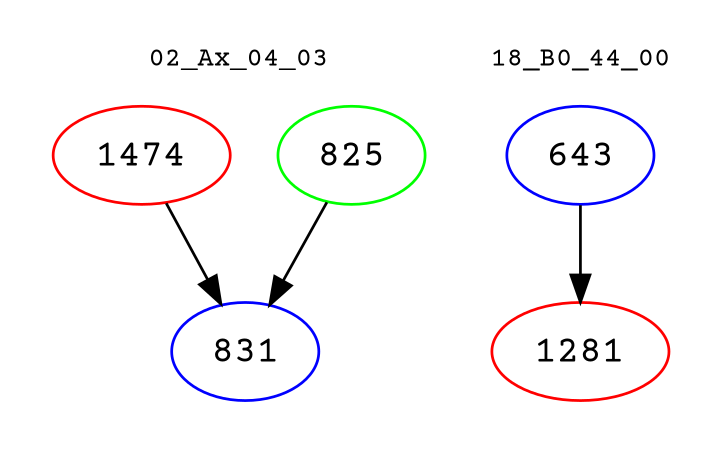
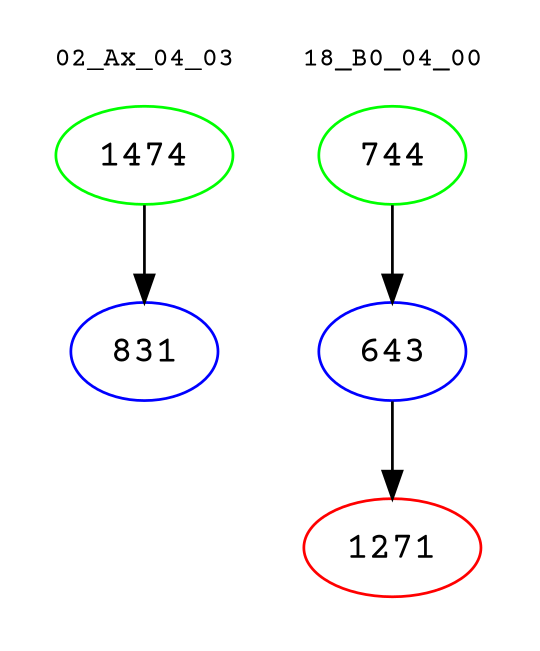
cluster "18_B0_44_00": label "18_B0_44_00" -> "18_B0_04_00"
node "1474": color red -> green
node "825": removed
node "744": added
node "1281": label "1281" -> "1271"
